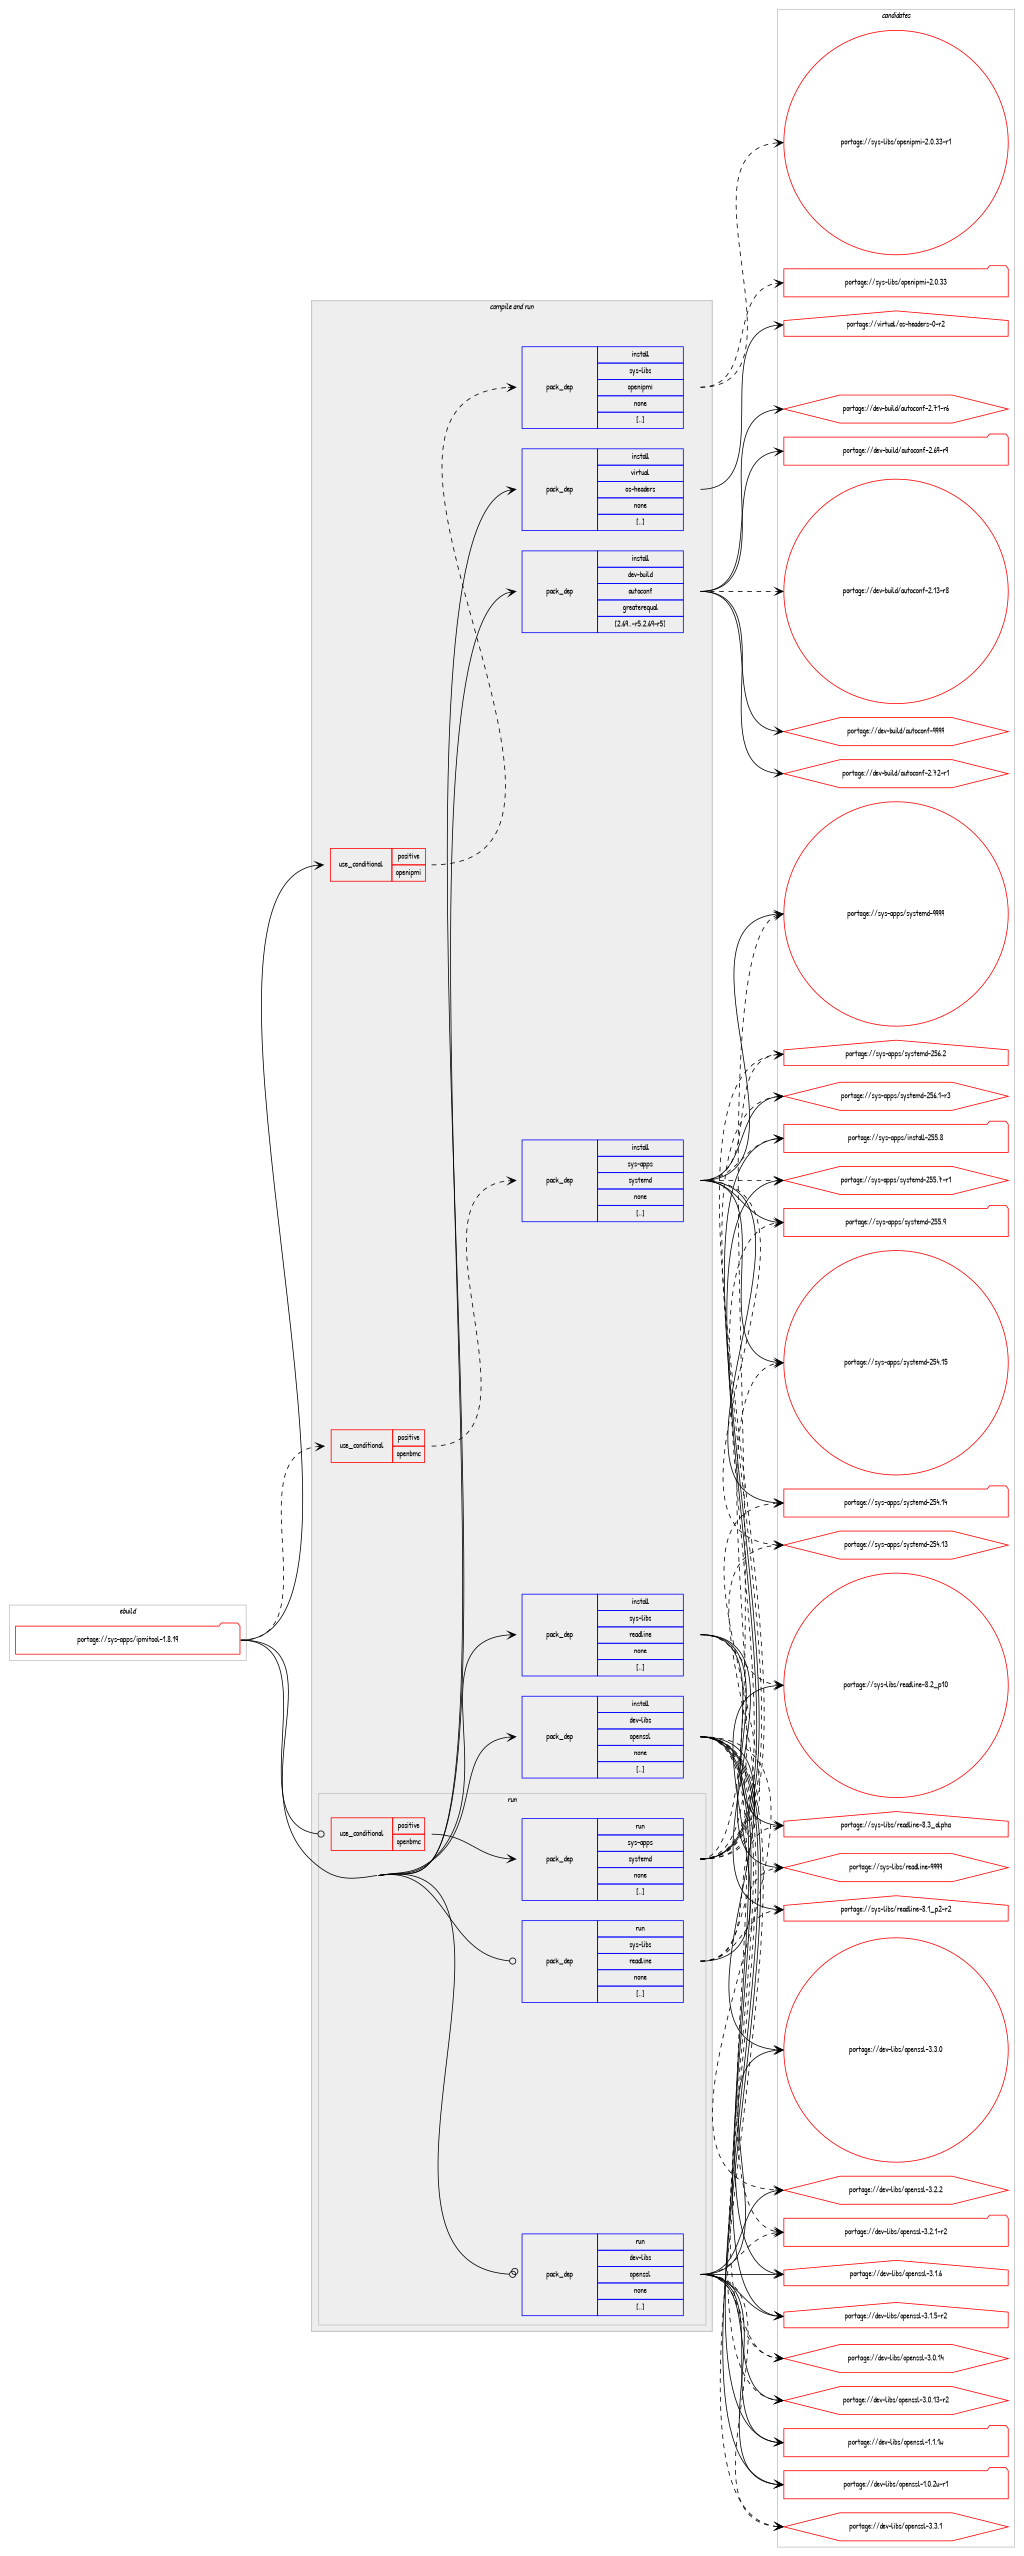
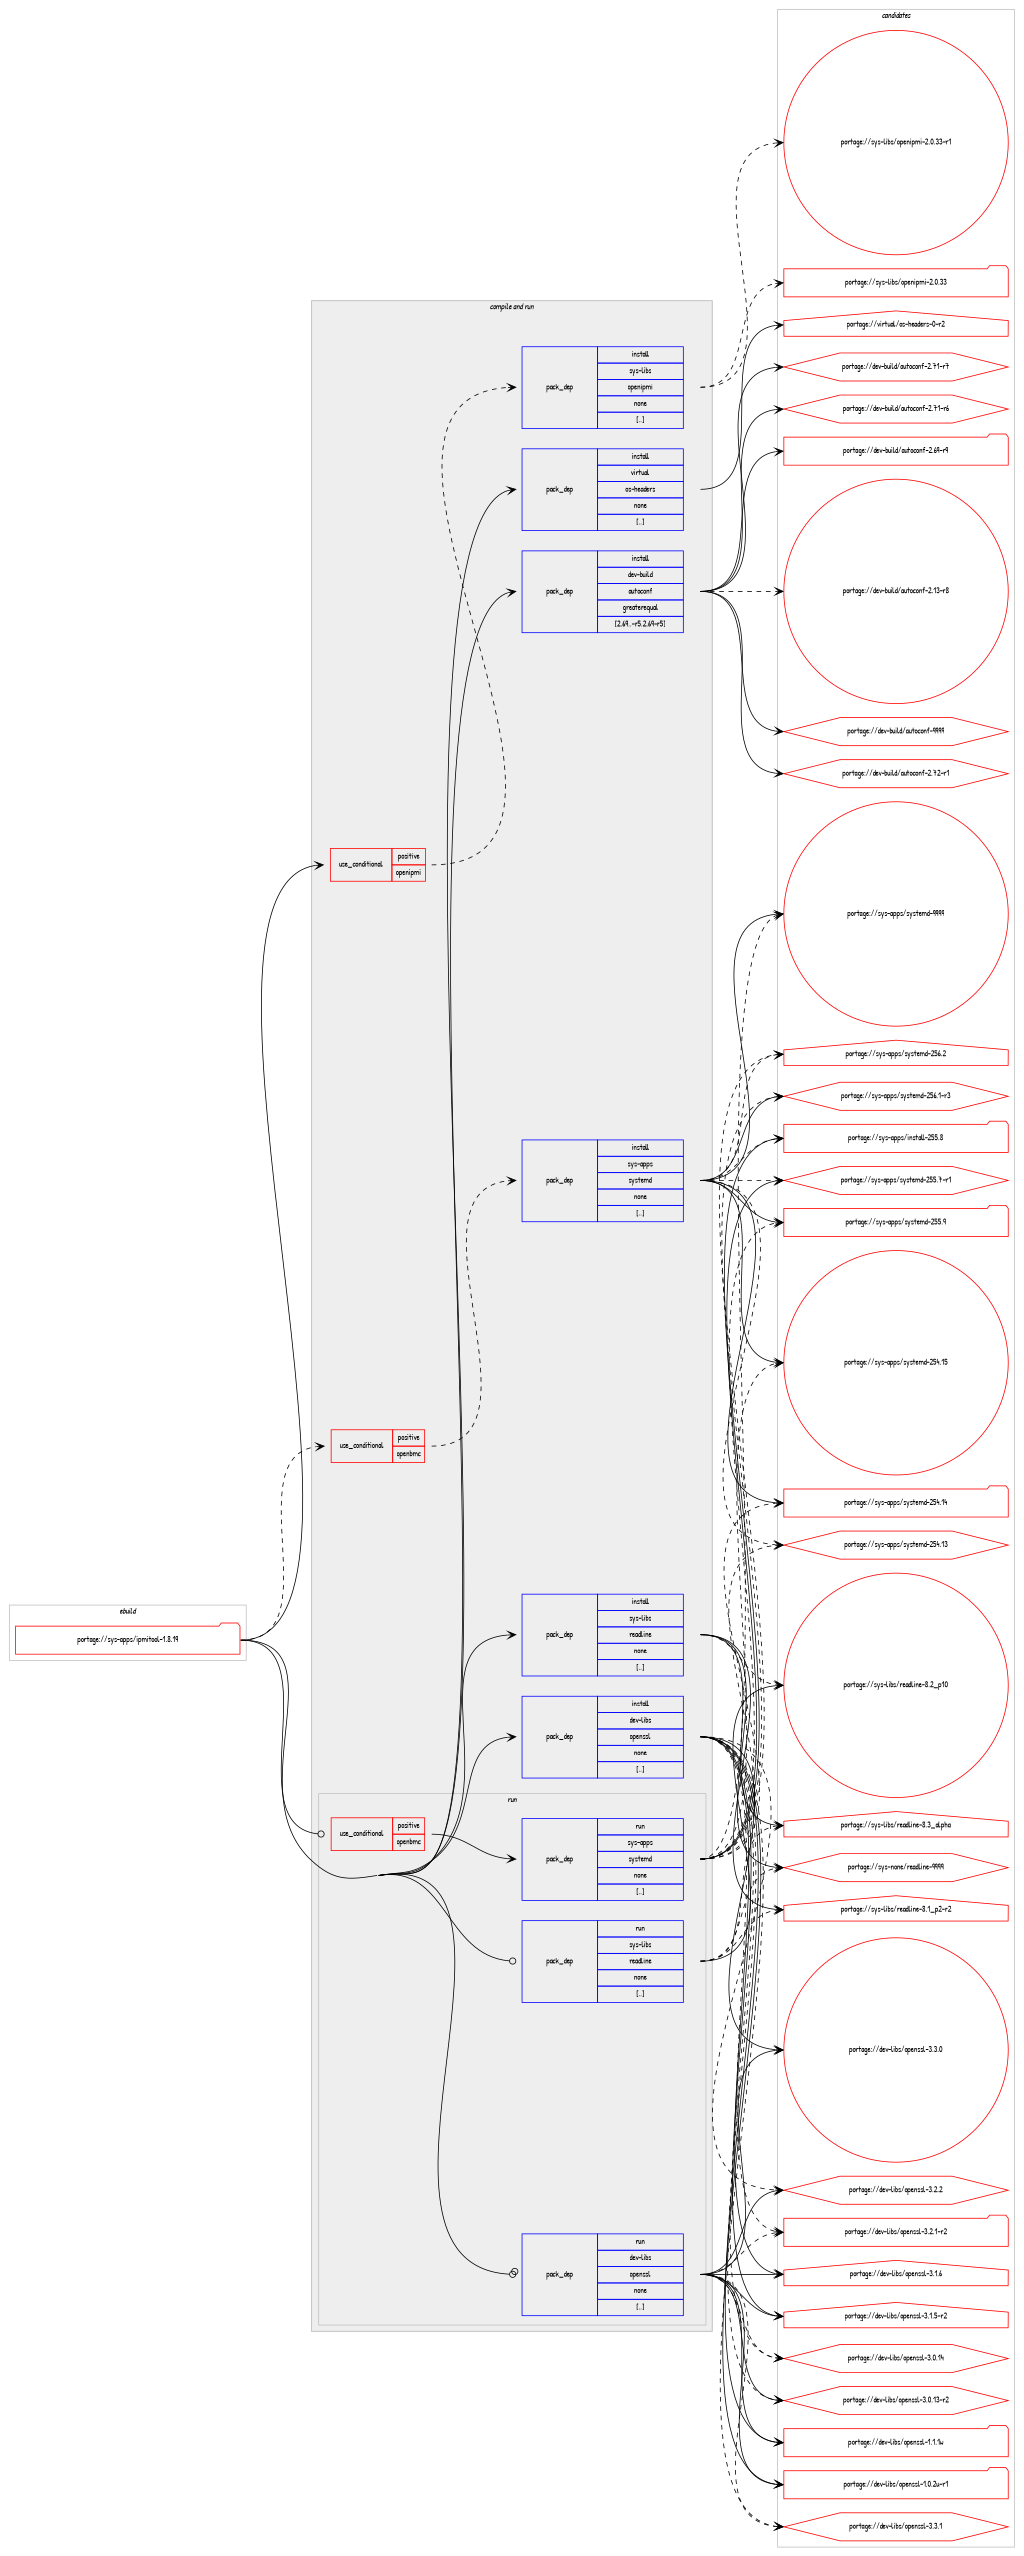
node "portage://dev-build/autoconf-2.71-r7": added
node "portage://sys-libs/readline-9999": label "portage://sys-libs/readline-9999" -> "portage://sys-none/readline-9999"
